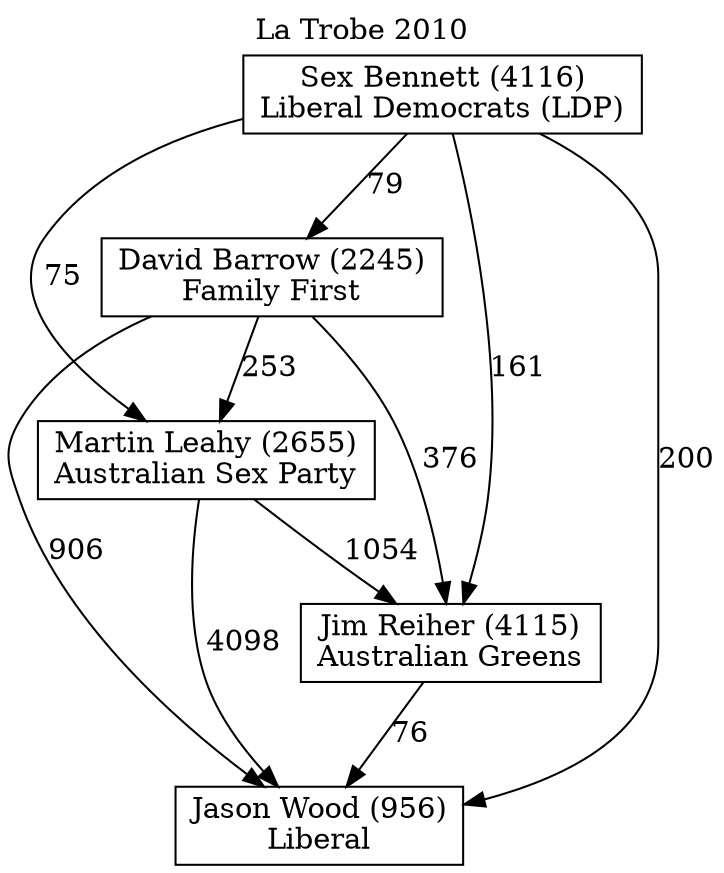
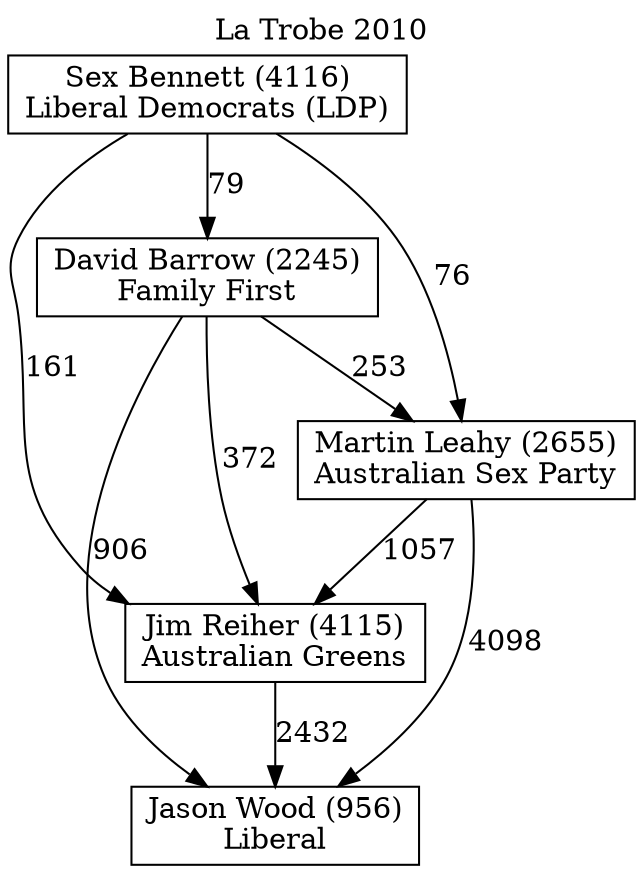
edge "Sex Bennett (4116) Liberal Democrats (LDP)" -> "Martin Leahy (2655) Australian Sex Party": label "75" -> "76"
edge "David Barrow (2245) Family First" -> "Jim Reiher (4115) Australian Greens": label "376" -> "372"
edge "Sex Bennett (4116) Liberal Democrats (LDP)" -> "Jason Wood (956) Liberal": removed, label "200"
edge "Martin Leahy (2655) Australian Sex Party" -> "Jim Reiher (4115) Australian Greens": label "1054" -> "1057"
edge "Jim Reiher (4115) Australian Greens" -> "Jason Wood (956) Liberal": label "76" -> "2432"
